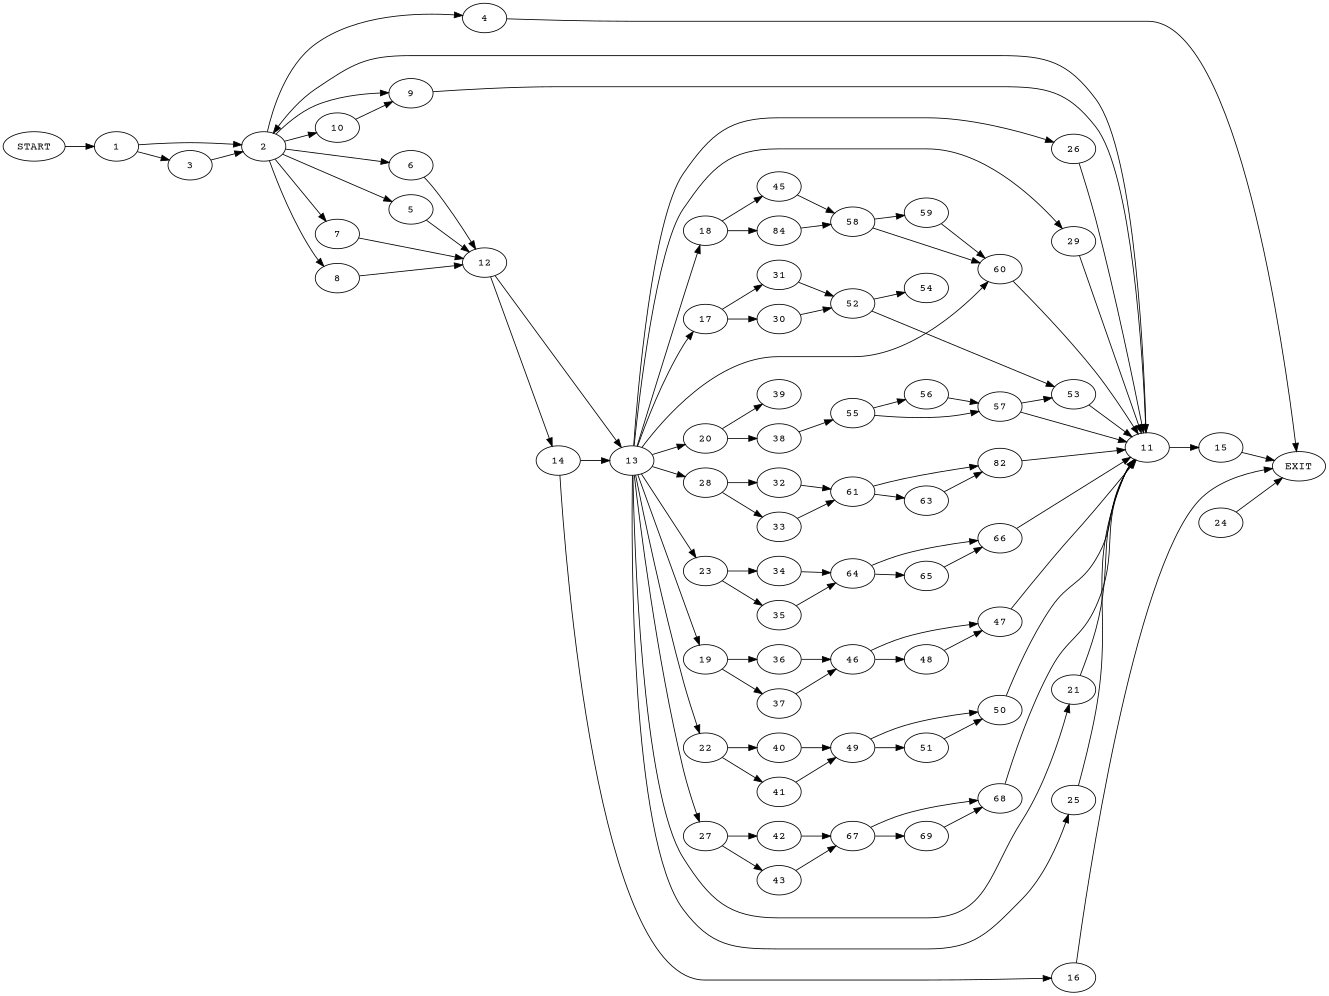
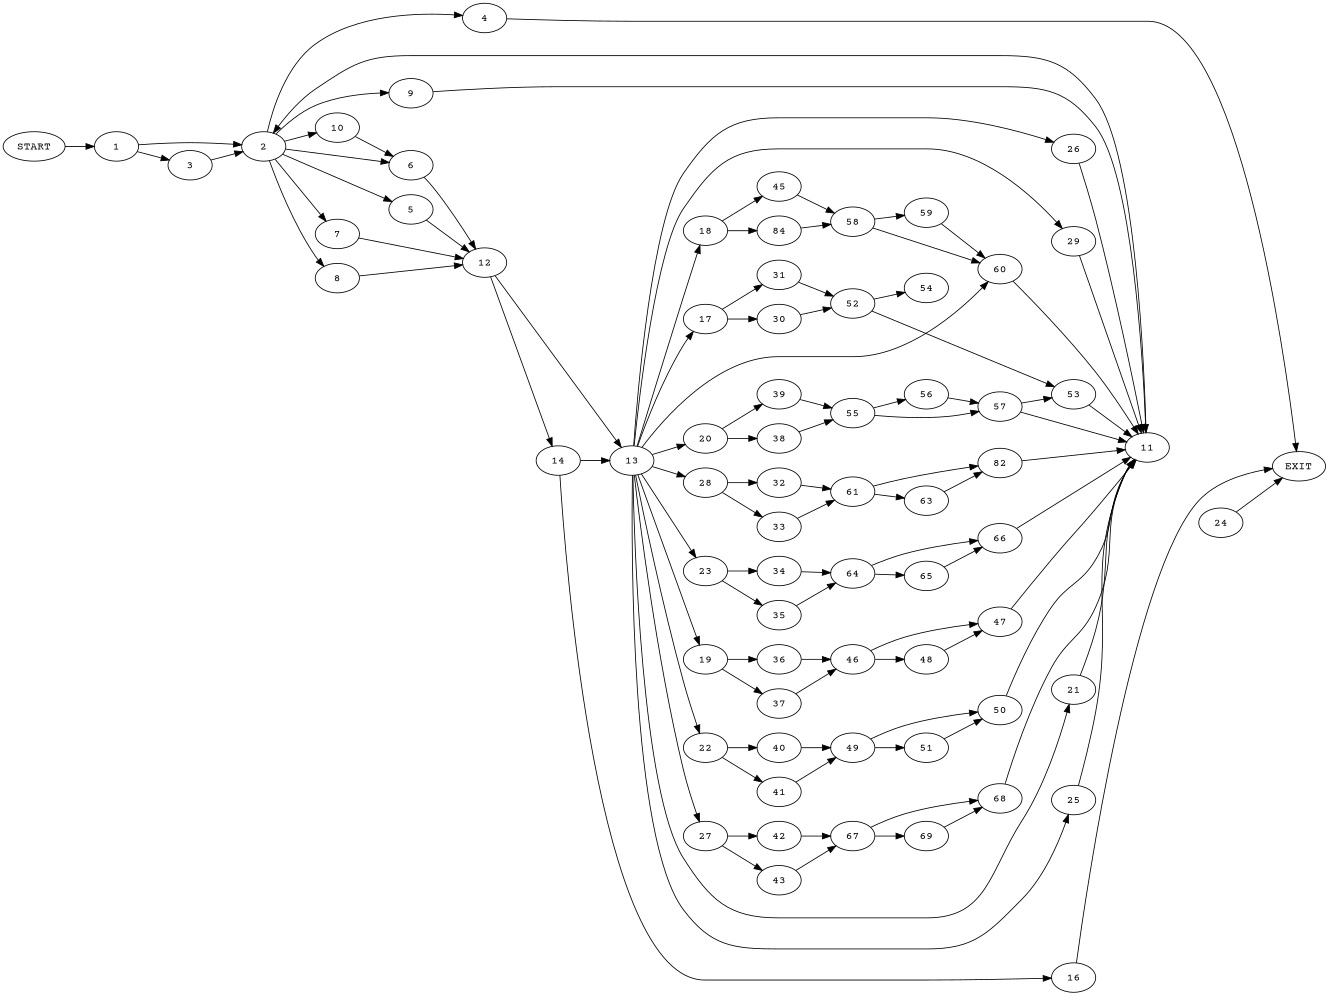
edge "10" -> "9": now "10" -> "6"
edge "39" -> "55": added
node "15": removed
